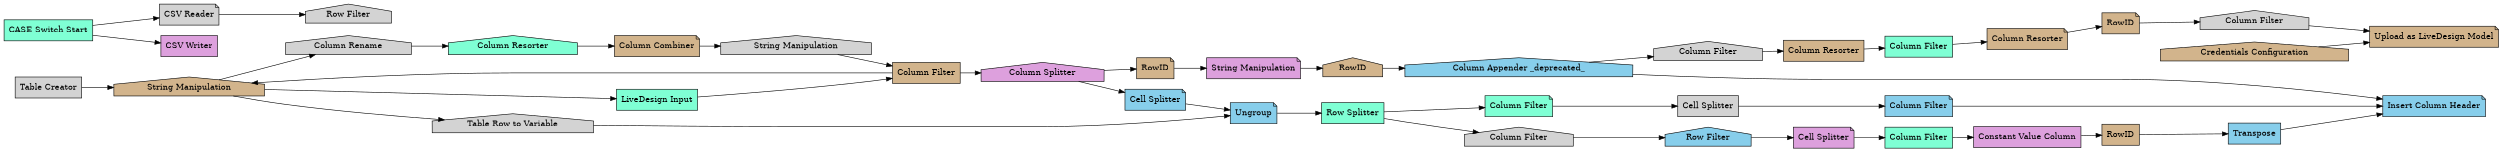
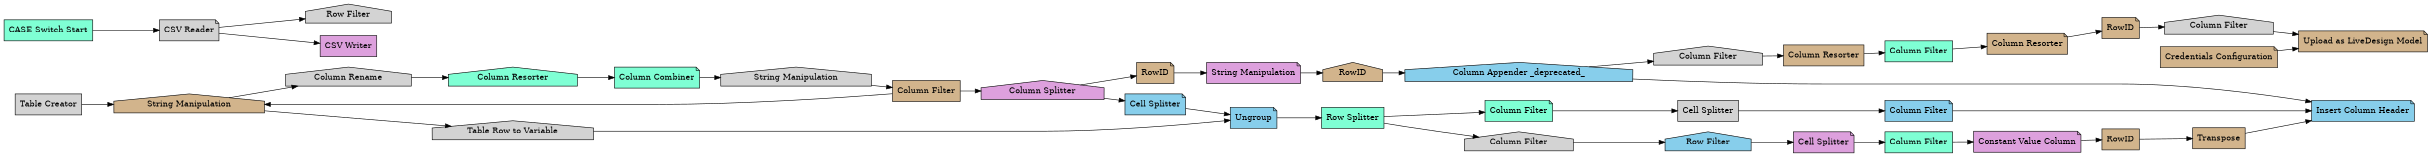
edge "CASE Switch Start" -> "CSV Writer": now "CSV Reader" -> "CSV Writer"
node "Column Combiner": fillcolor tan -> aquamarine
node "Credentials Configuration": shape house -> note
node "LiveDesign Input": removed
node "Transpose": fillcolor skyblue -> tan
node "Constant Value Column": shape box -> note
